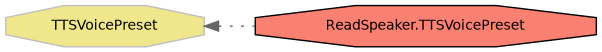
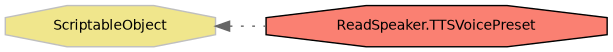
node "TTSVoicePreset": label "TTSVoicePreset" -> "ScriptableObject"
